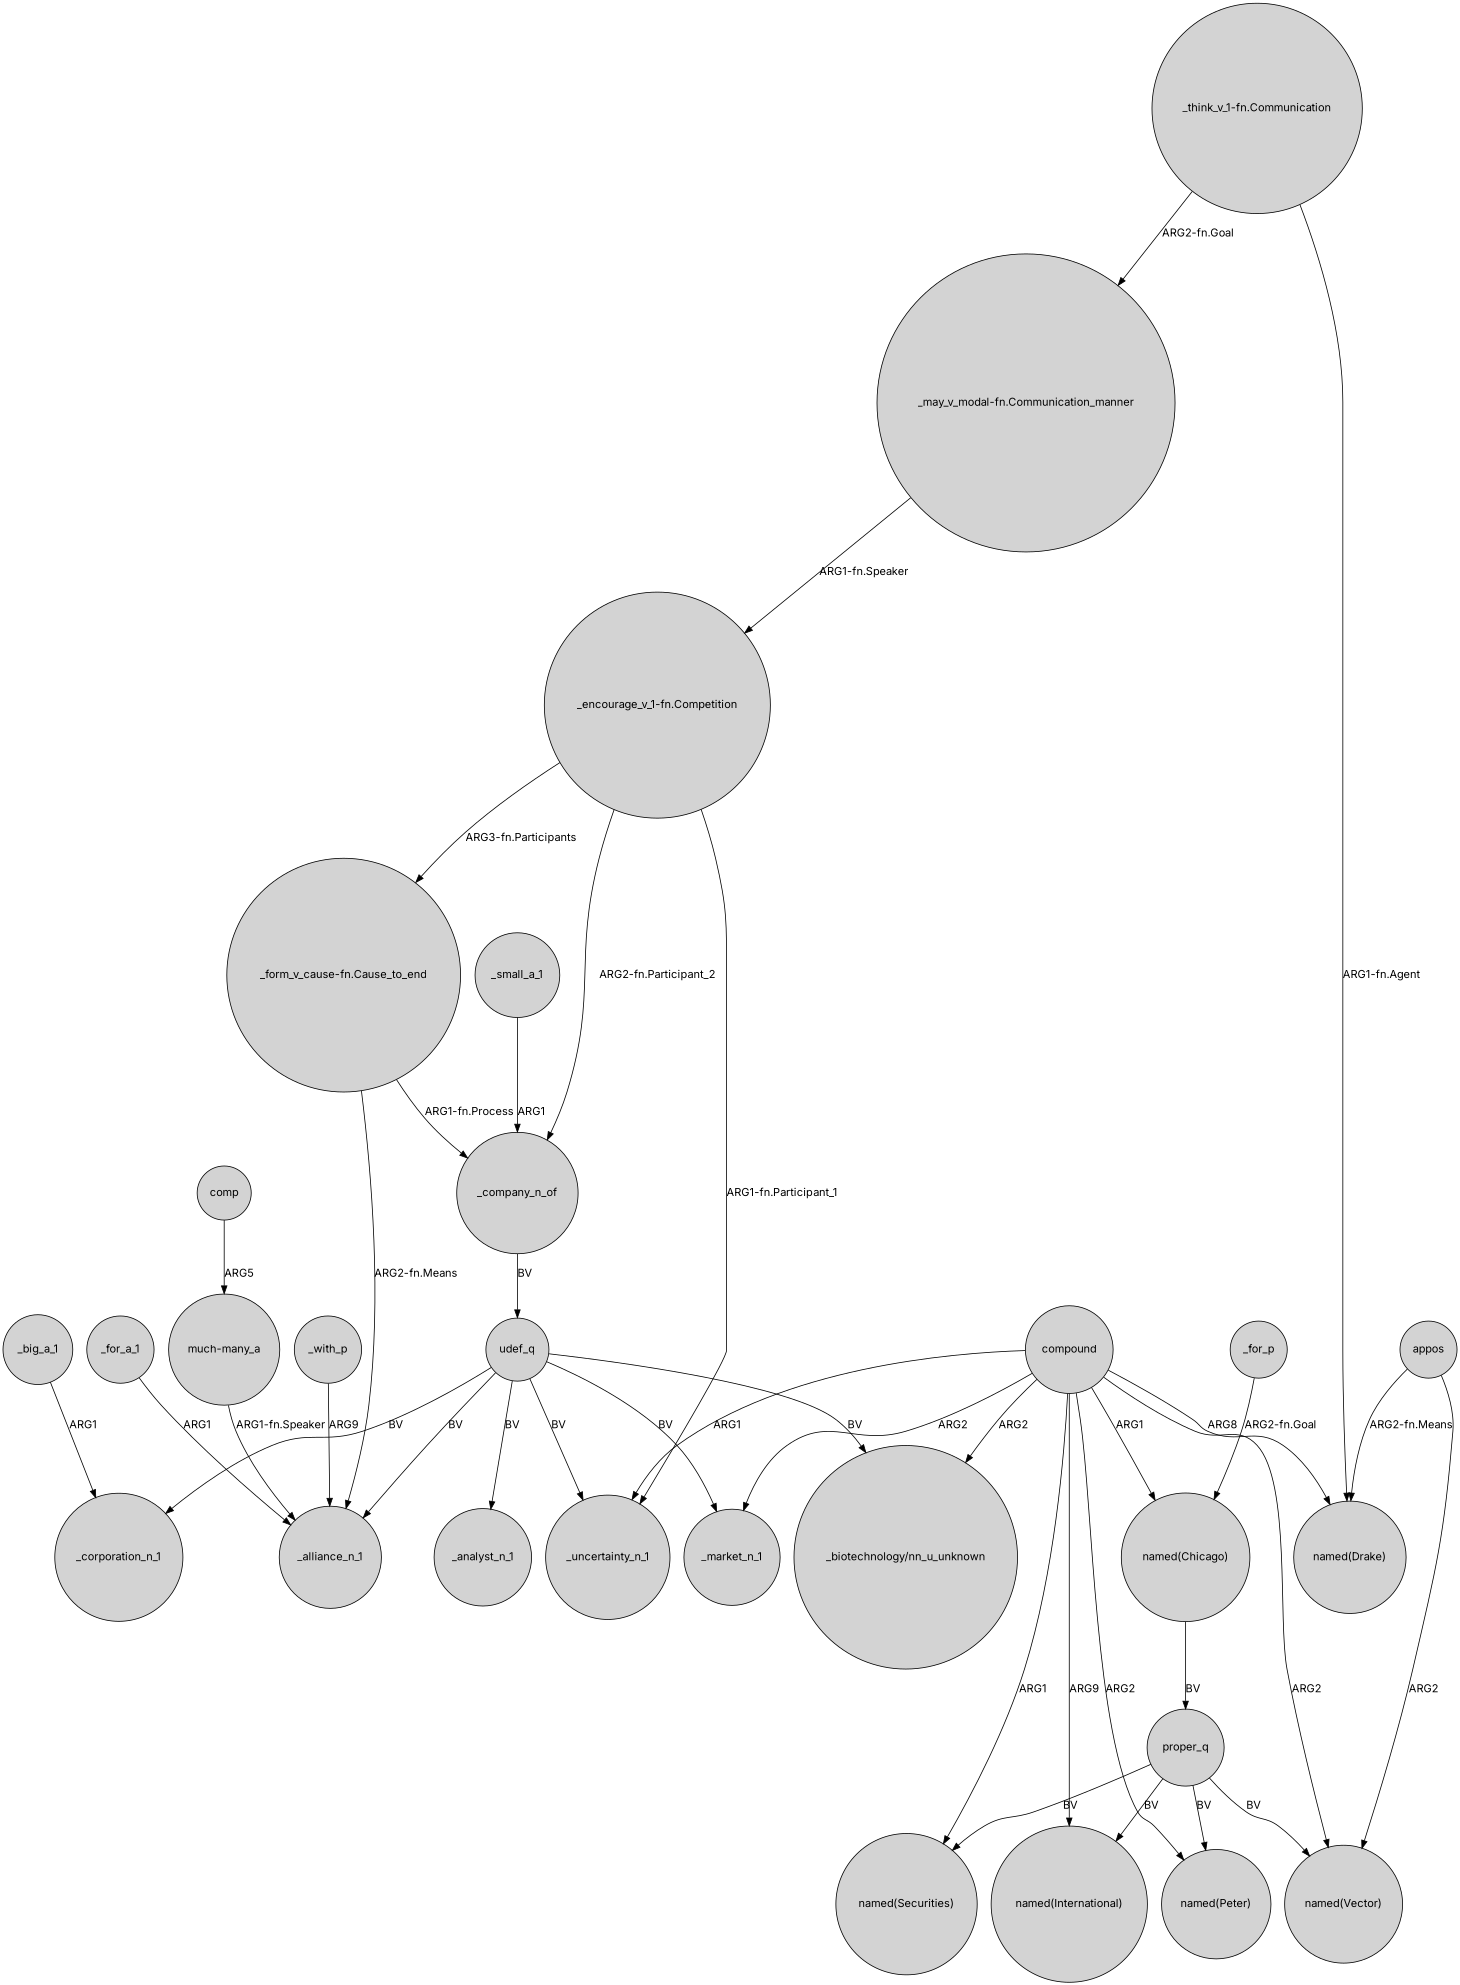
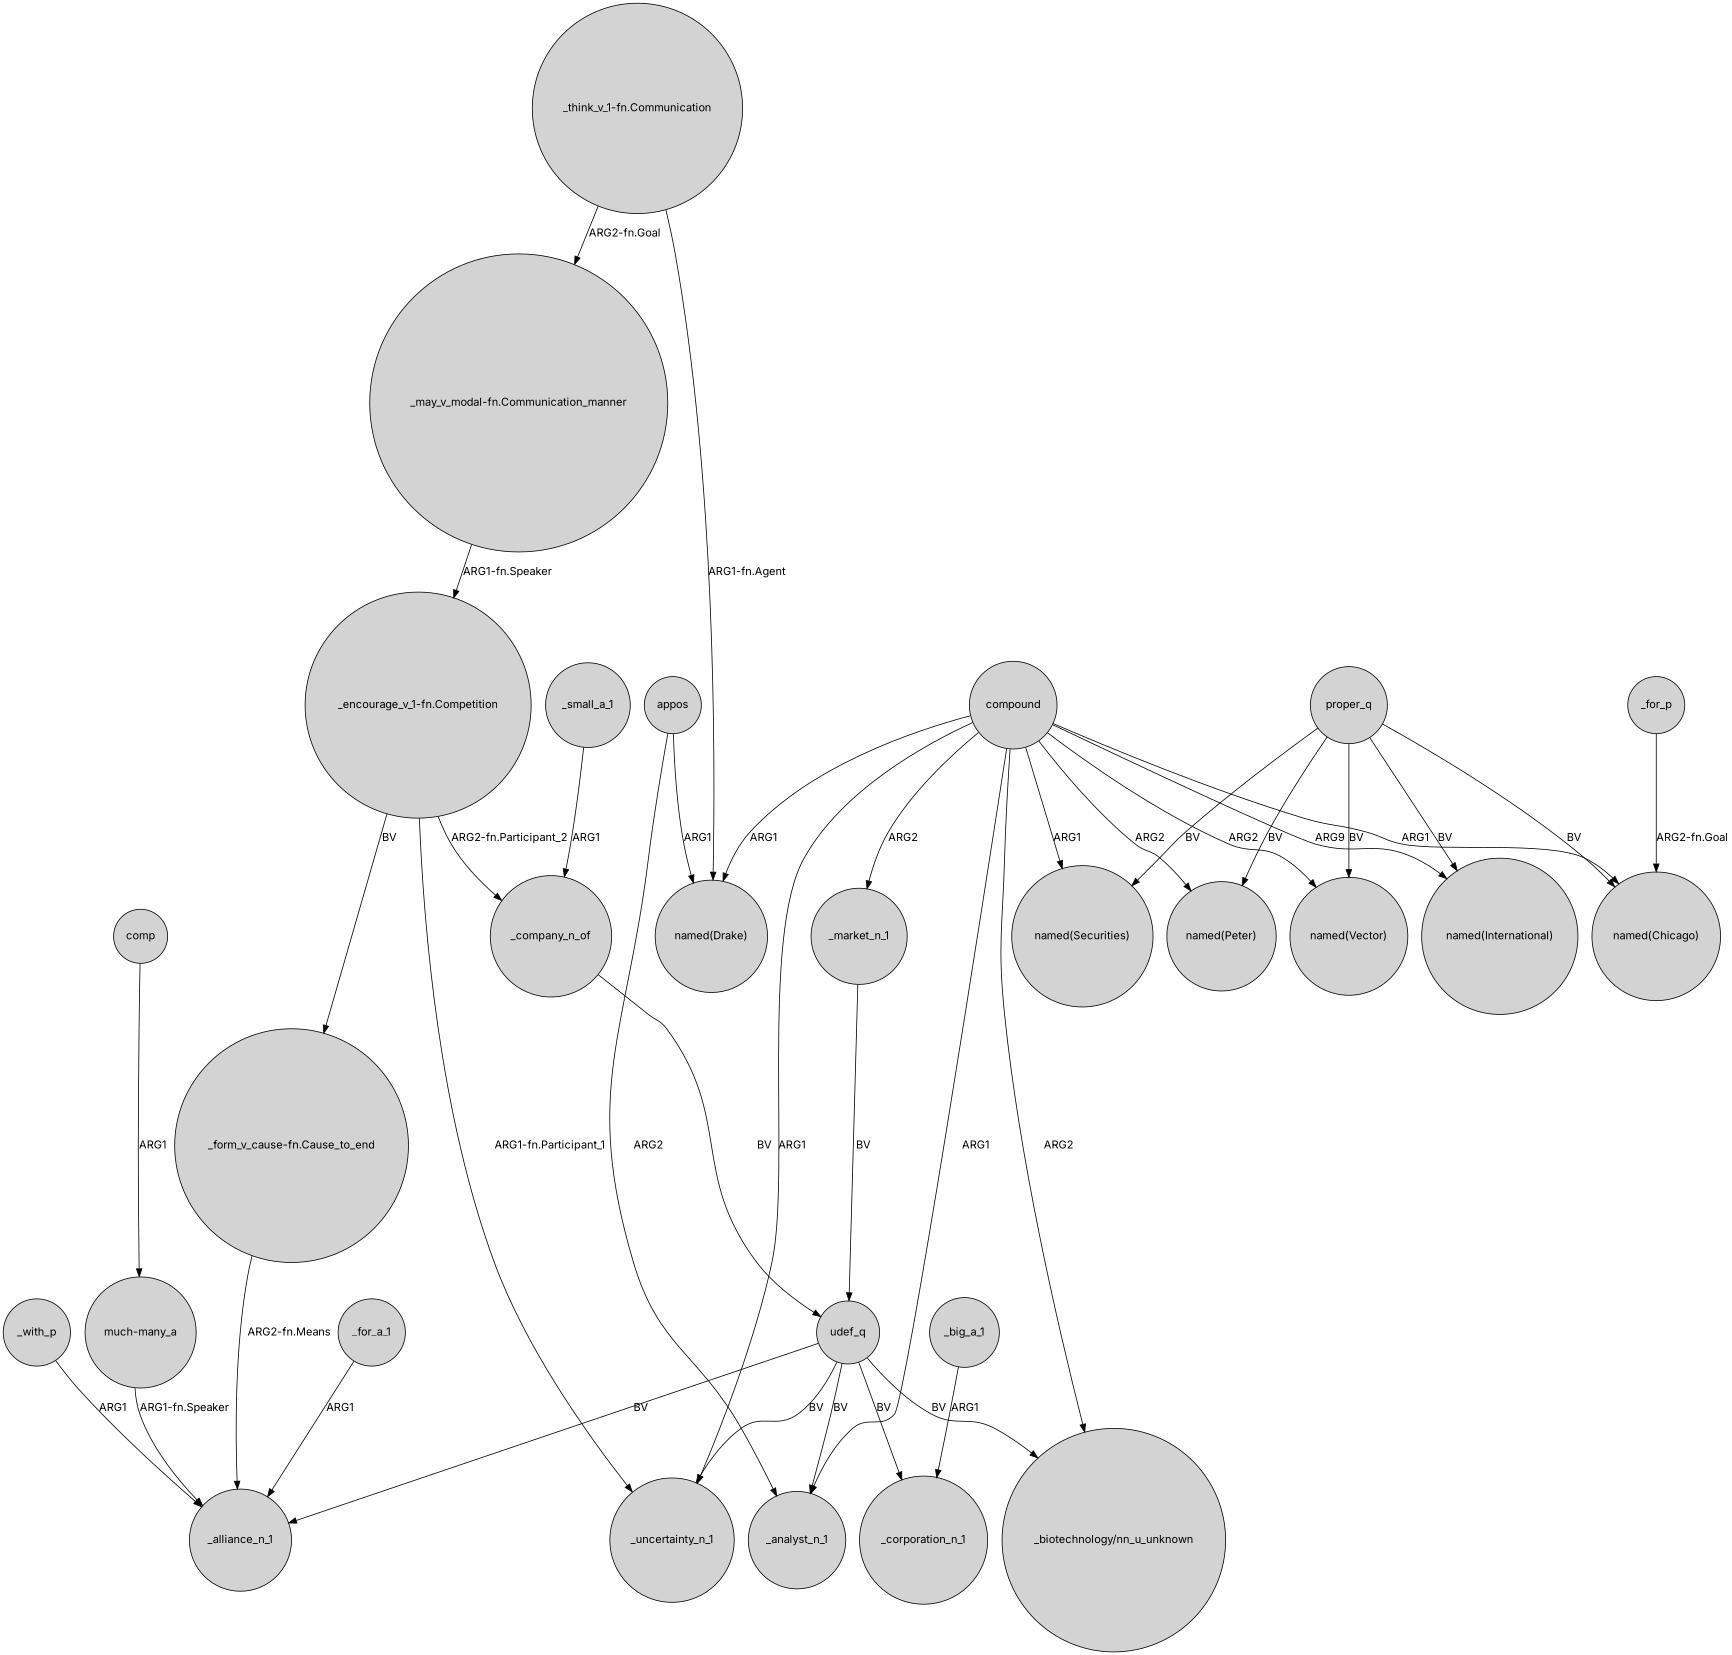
edge "_encourage_v_1-fn.Competition" -> "_form_v_cause-fn.Cause_to_end": label "ARG3-fn.Participants" -> "BV"
edge "_form_v_cause-fn.Cause_to_end" -> "_company_n_of": removed, label "ARG1-fn.Process"
edge "compound" -> "_analyst_n_1": added, label "ARG1"
edge "comp" -> "much-many_a": label "ARG5" -> "ARG1"
edge "udef_q" -> "_market_n_1": reversed
edge "_with_p" -> "_alliance_n_1": label "ARG9" -> "ARG1"
edge "compound" -> "named(Drake)": label "ARG8" -> "ARG1"
edge "appos" -> "named(Drake)": label "ARG2-fn.Means" -> "ARG1"
edge "appos" -> "named(Vector)": now "appos" -> "_analyst_n_1"
edge "named(Chicago)" -> "proper_q": reversed
